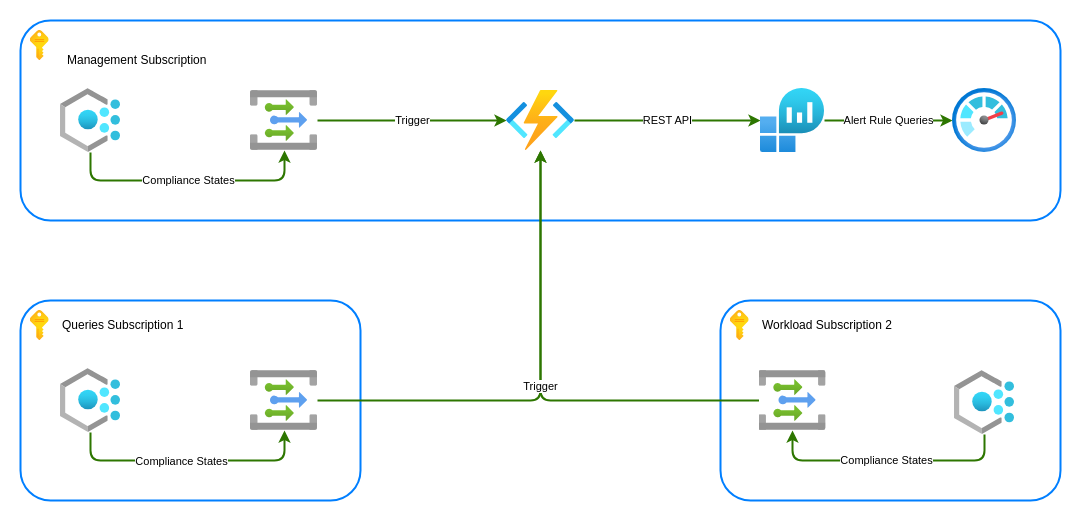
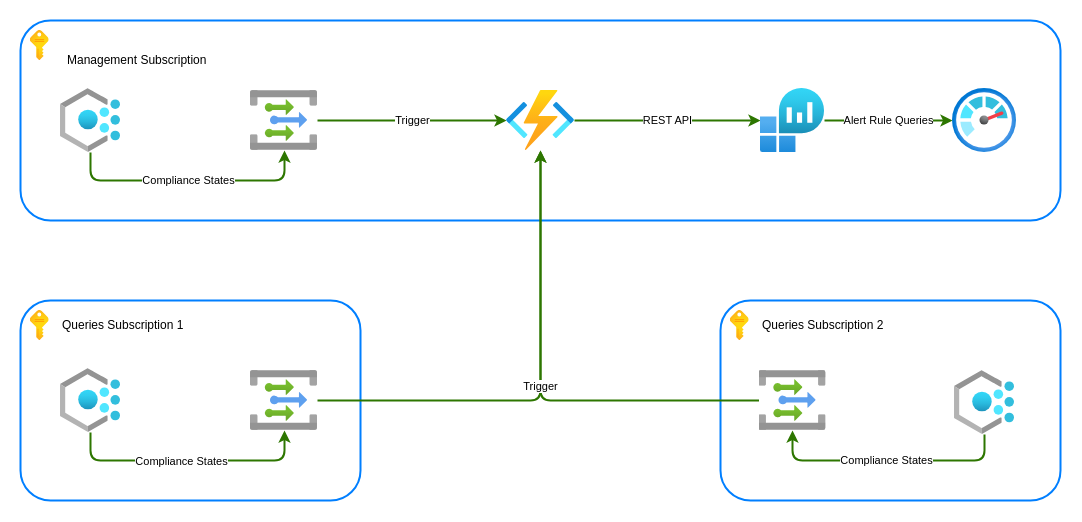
node "Workload Subscription 2": label "Workload Subscription 2" -> "Queries Subscription 2"
